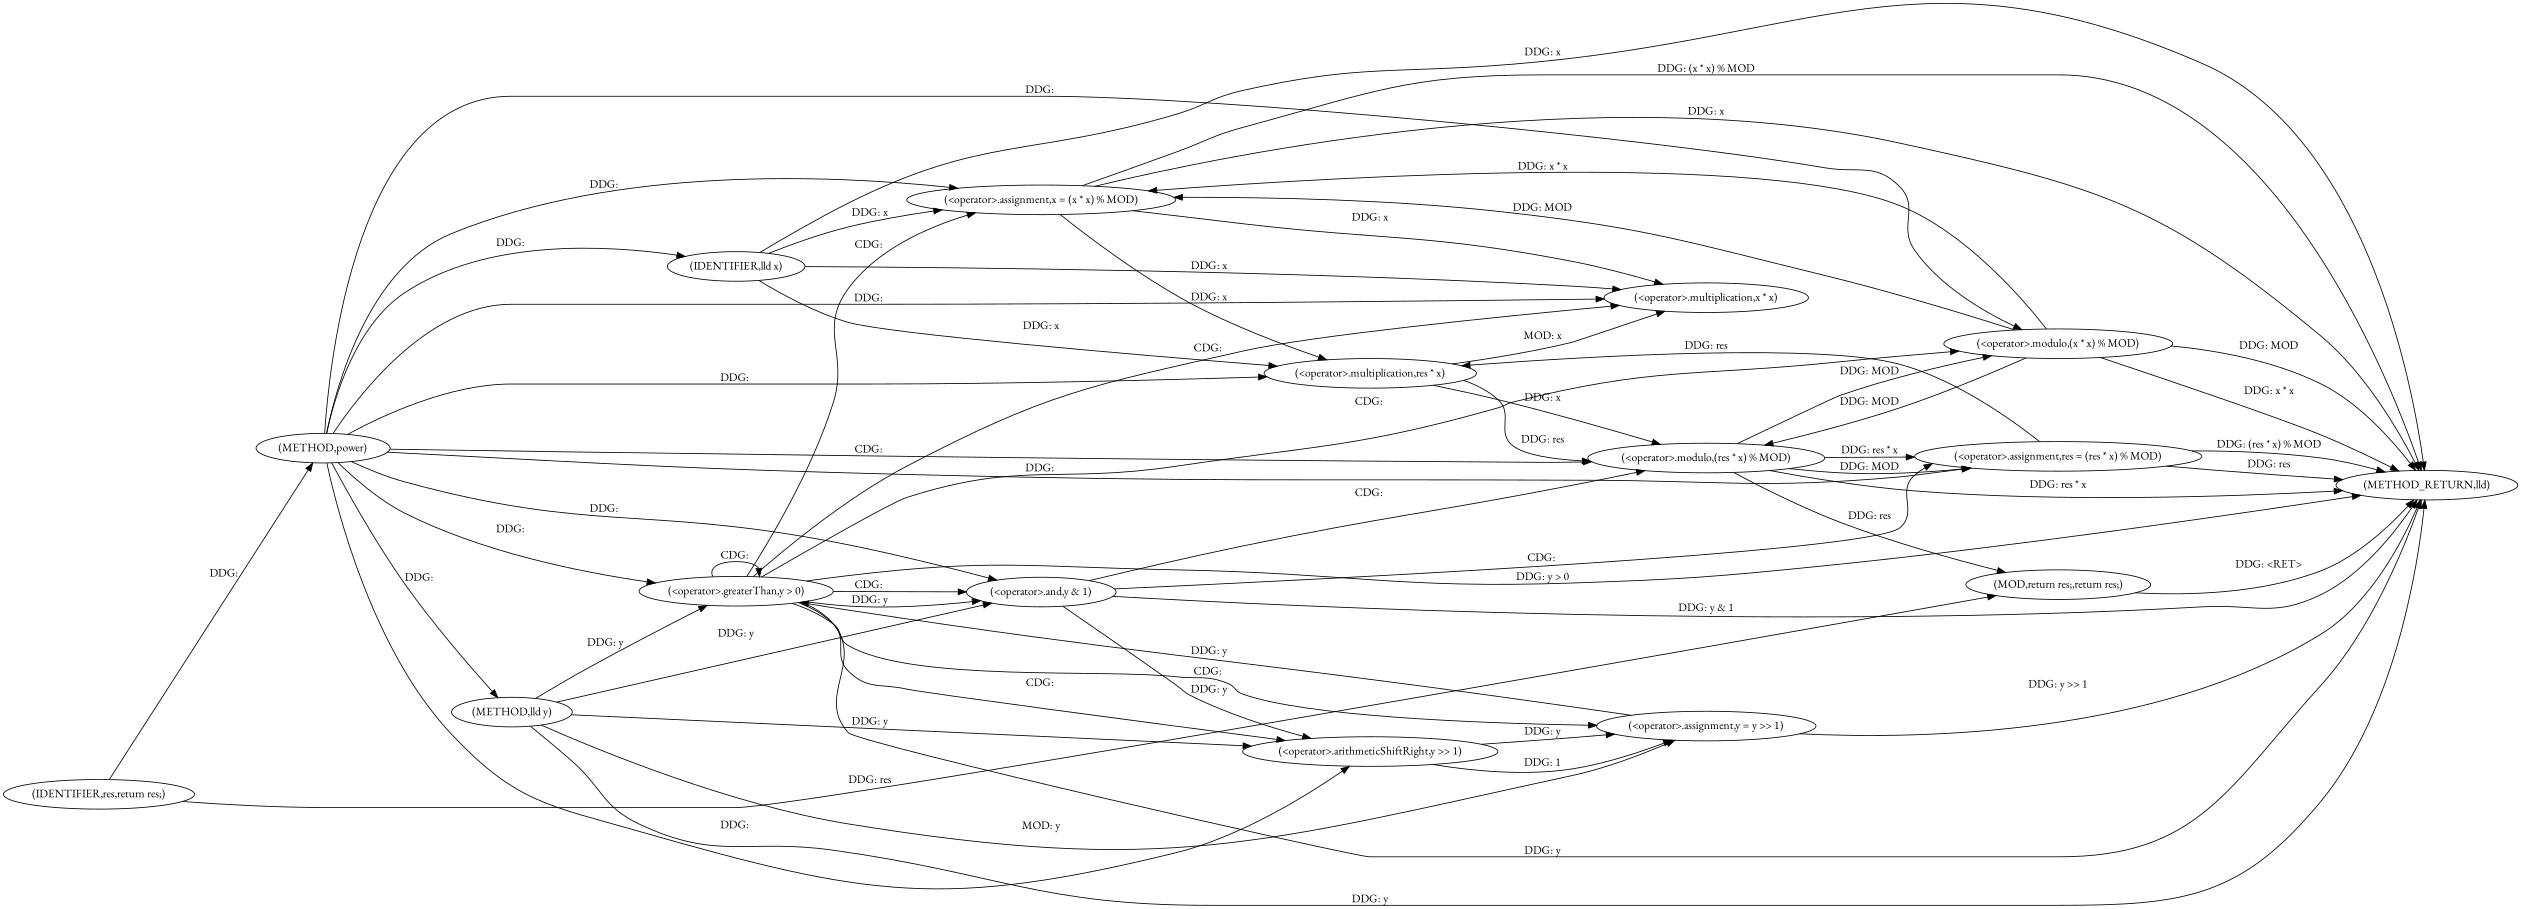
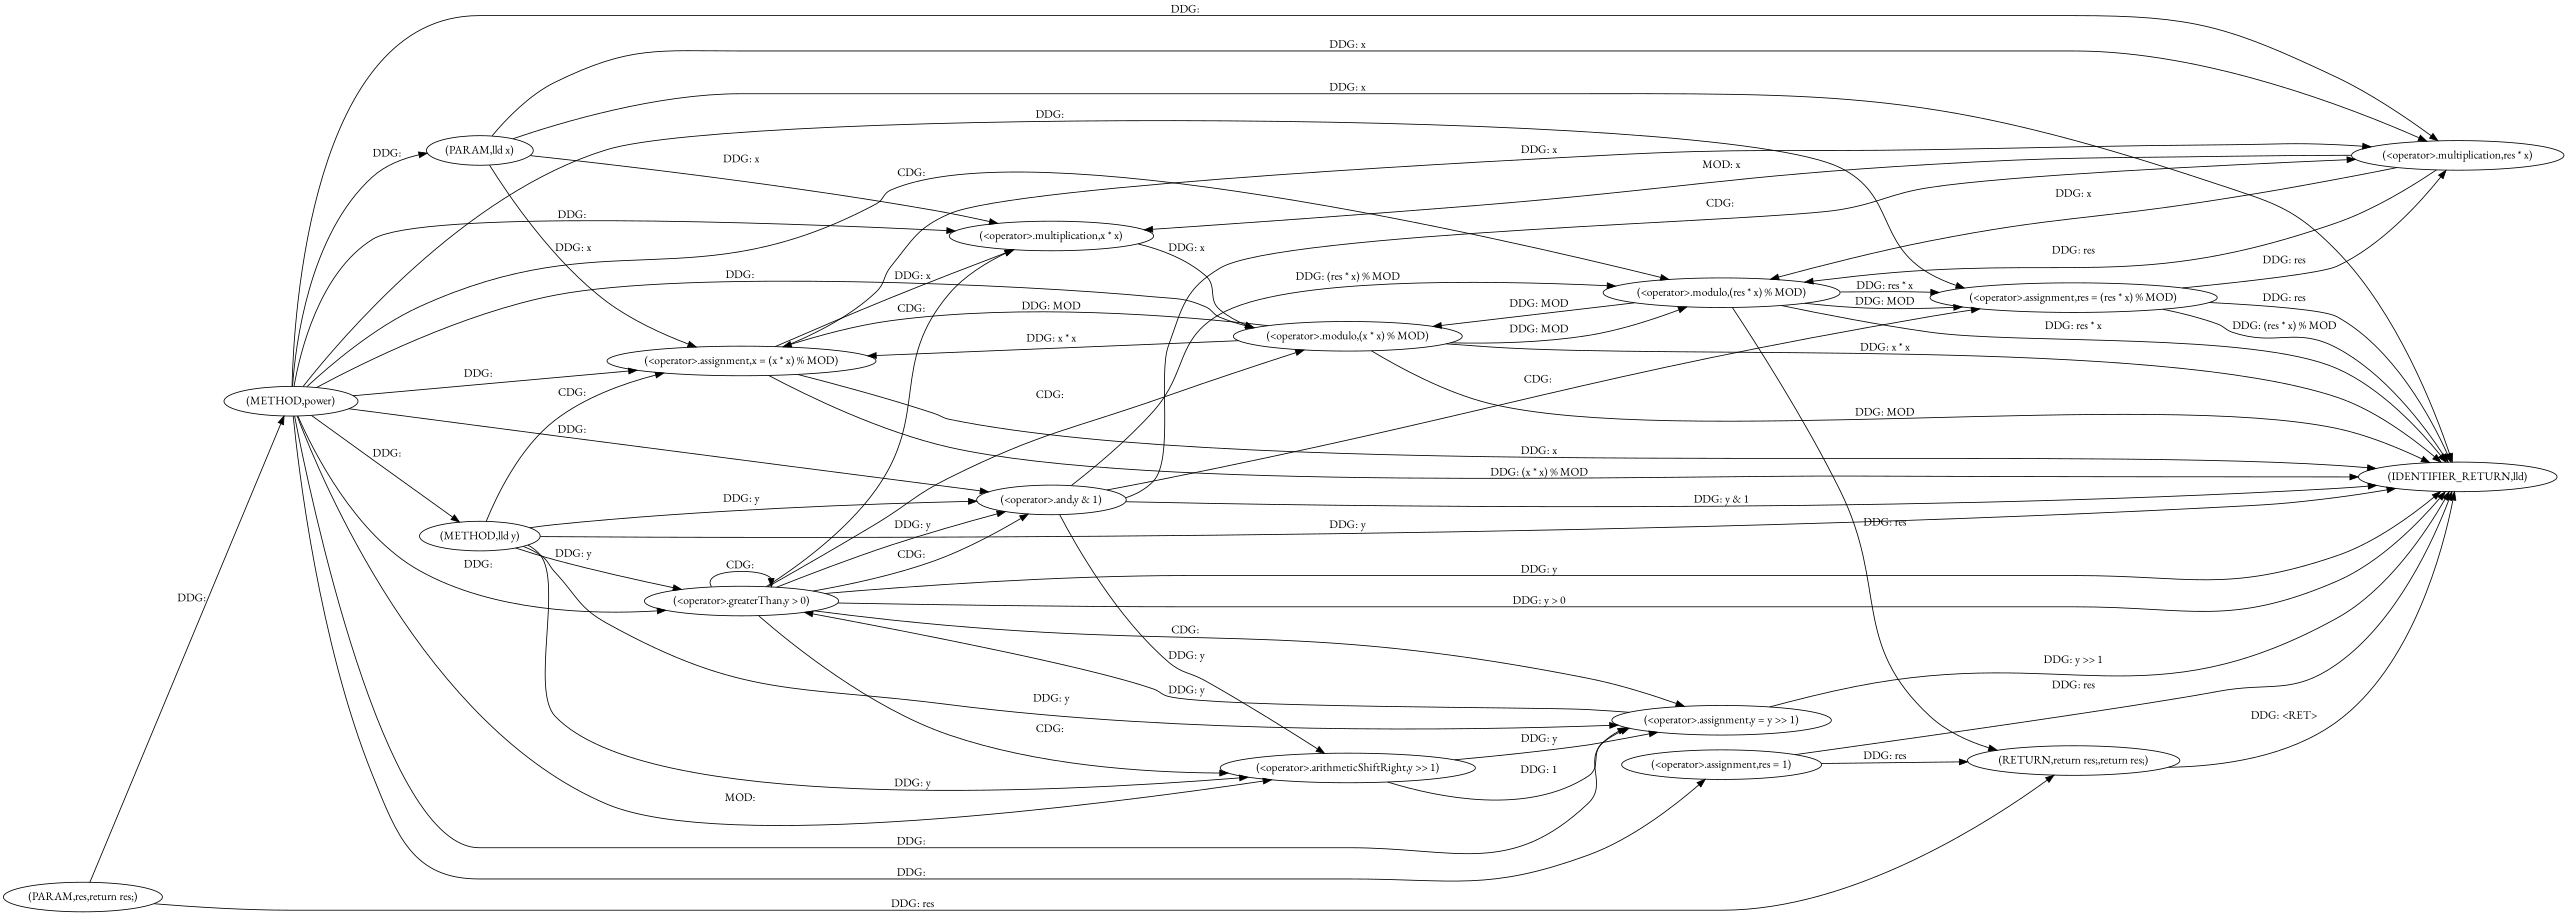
edge "(<operator>.and,y & 1)" -> "(<operator>.multiplication,res * x)": added, label "CDG:"
node "(IDENTIFIER,lld x)": label "(IDENTIFIER,lld x)" -> "(PARAM,lld x)"
edge "(<operator>.multiplication,x * x)" -> "(<operator>.modulo,(x * x) % MOD)": added, label "DDG: x"
edge "(<operator>.greaterThan,y > 0)" -> "(<operator>.assignment,x = (x * x) % MOD)": now "(METHOD,lld y)" -> "(<operator>.assignment,x = (x * x) % MOD)"
node "(METHOD_RETURN,lld)": label "(METHOD_RETURN,lld)" -> "(IDENTIFIER_RETURN,lld)"
edge "(<operator>.and,y & 1)" -> "(<operator>.modulo,(res * x) % MOD)": label "CDG: " -> "DDG: (res * x) % MOD"
node "(MOD,return res;,return res;)": label "(MOD,return res;,return res;)" -> "(RETURN,return res;,return res;)"
node "(<operator>.assignment,res = 1)": added
node "(IDENTIFIER,res,return res;)": label "(IDENTIFIER,res,return res;)" -> "(PARAM,res,return res;)"
edge "(METHOD,power)" -> "(<operator>.arithmeticShiftRight,y >> 1)": label "DDG: " -> "MOD: "
edge "(METHOD,lld y)" -> "(<operator>.assignment,y = y >> 1)": label "MOD: y" -> "DDG: y"
edge "(METHOD,power)" -> "(<operator>.assignment,y = y >> 1)": added, label "DDG:"
